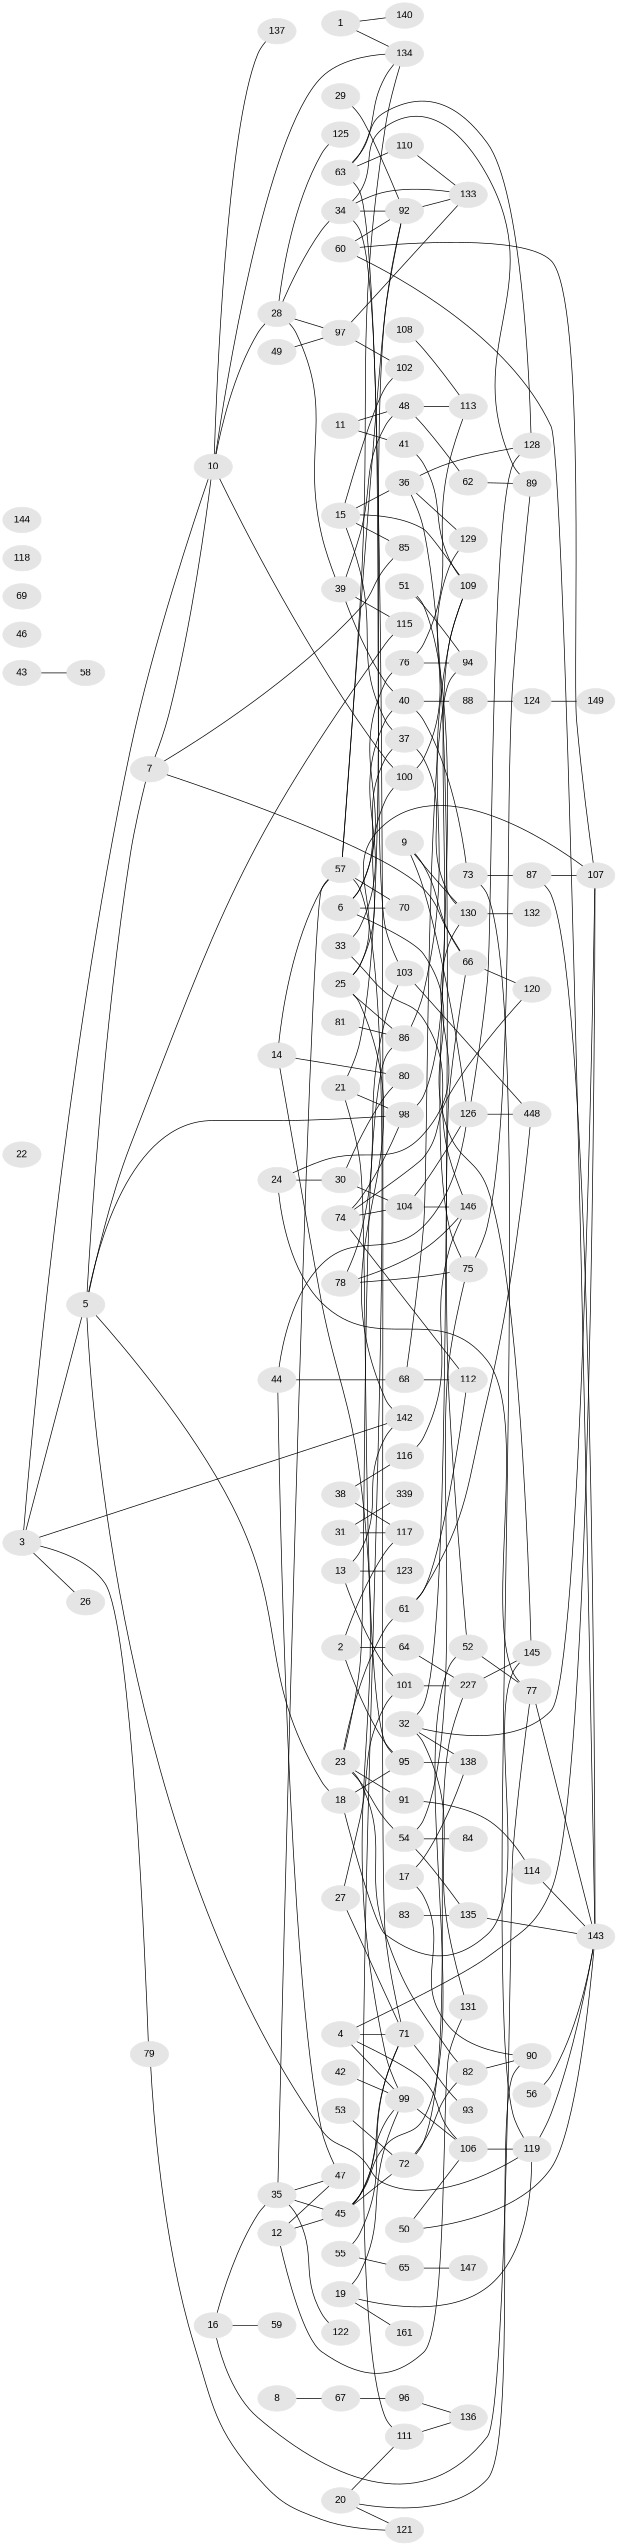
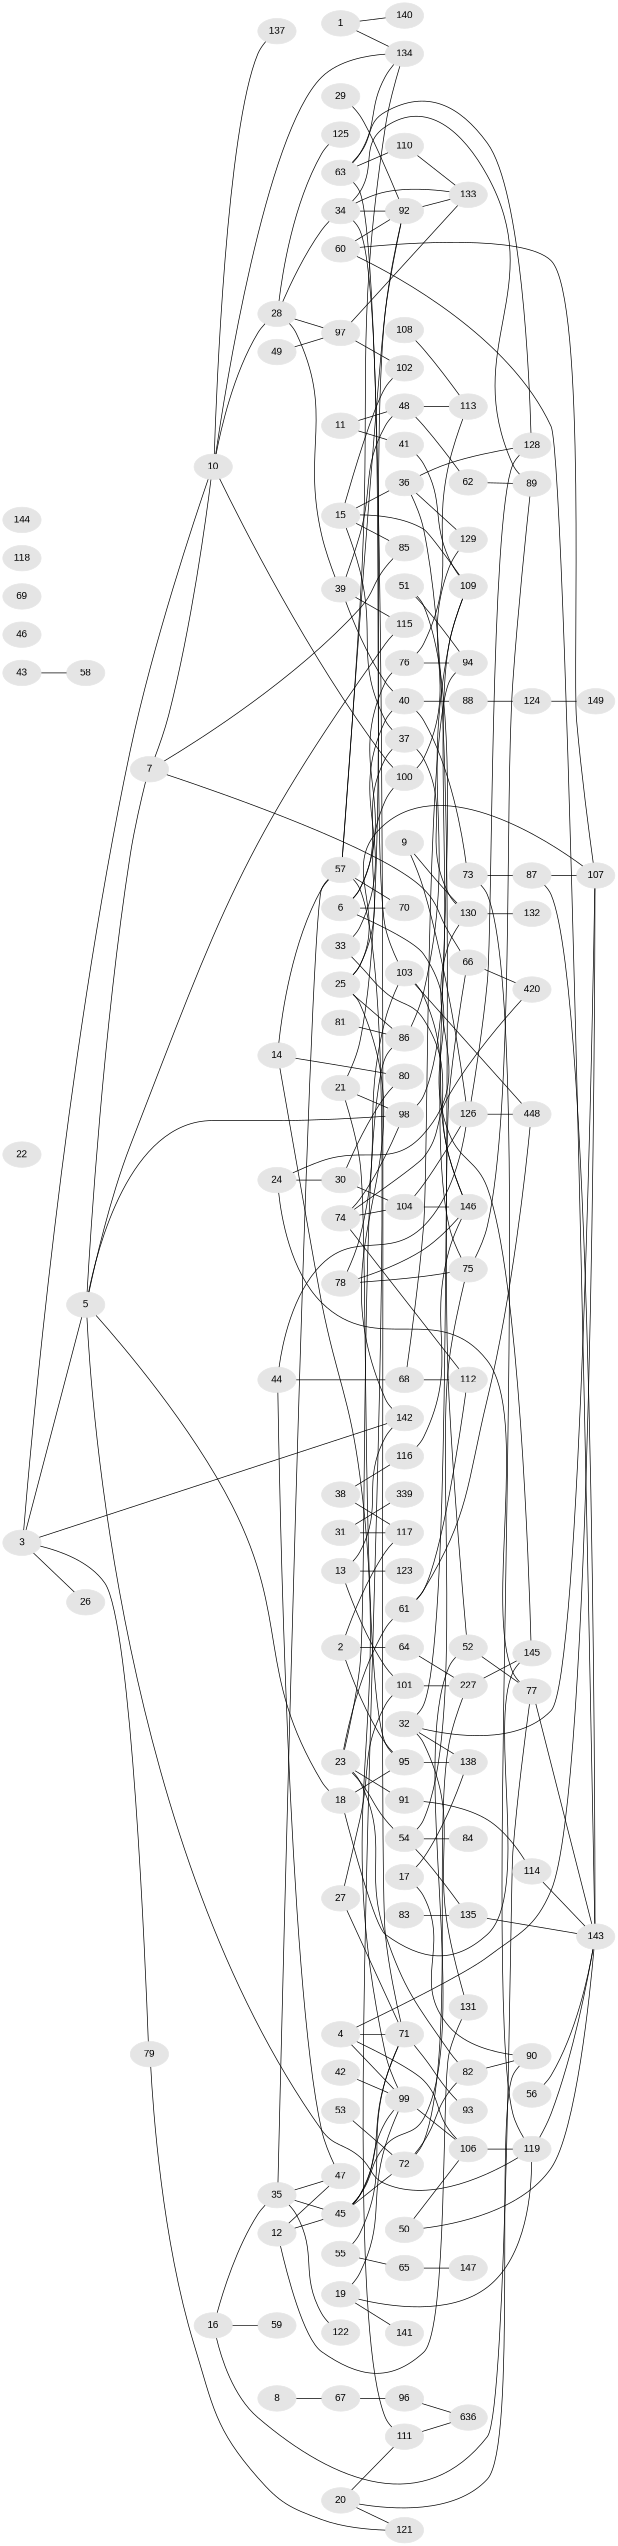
edge "9" -- "66": removed
node "120": label "120" -> "420"
edge "103" -- "146": added
node "161": label "161" -> "141"
node "136": label "136" -> "636"
